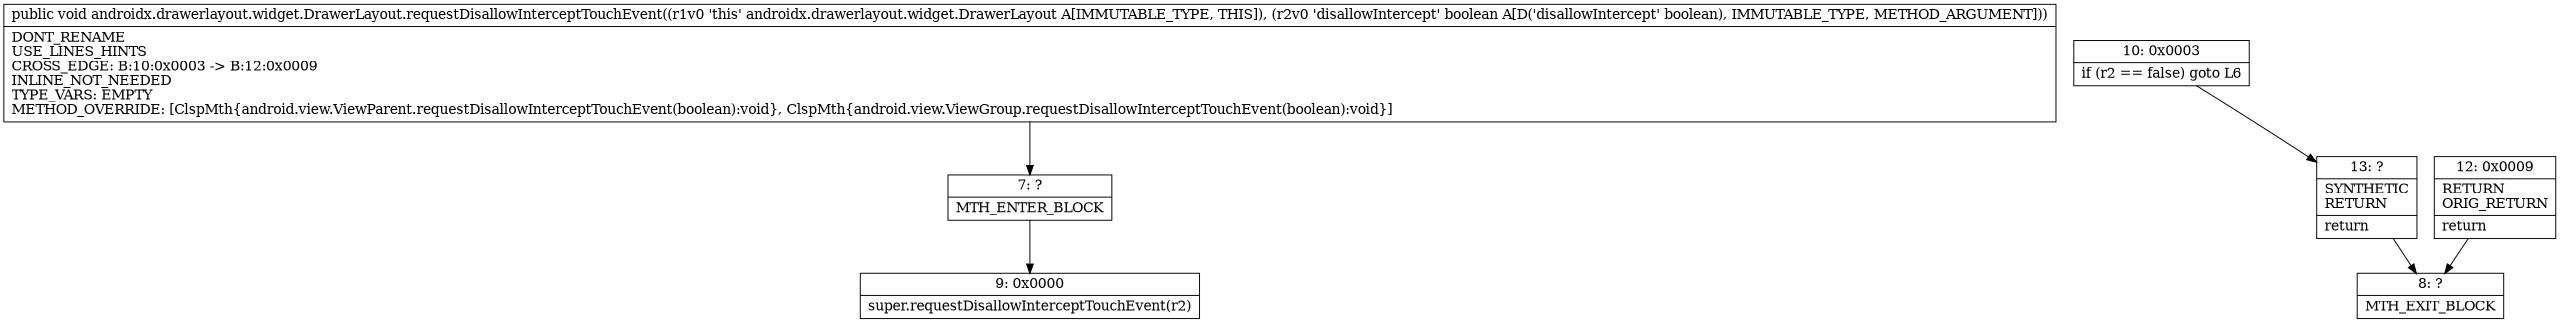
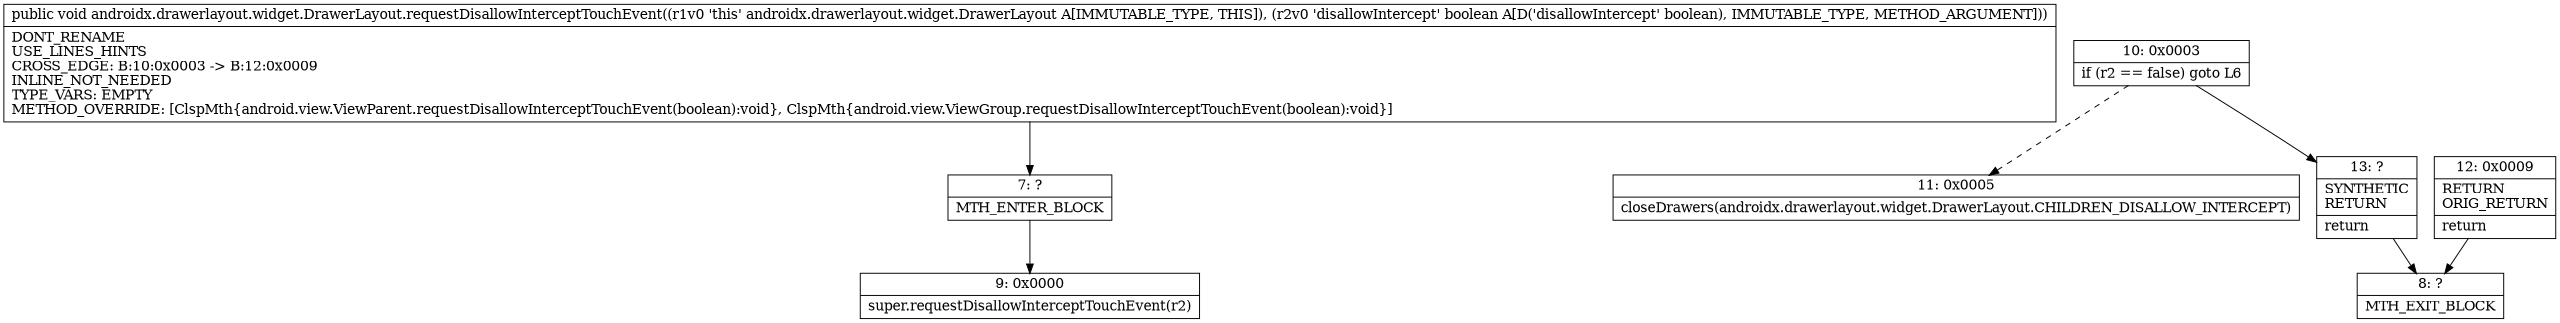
node "11: 0x0005": added
